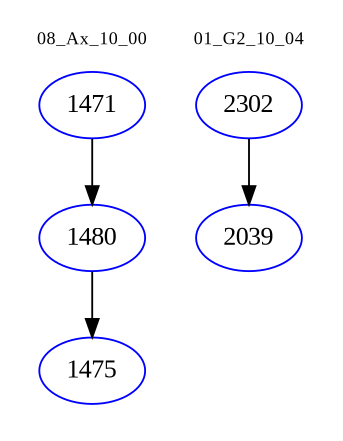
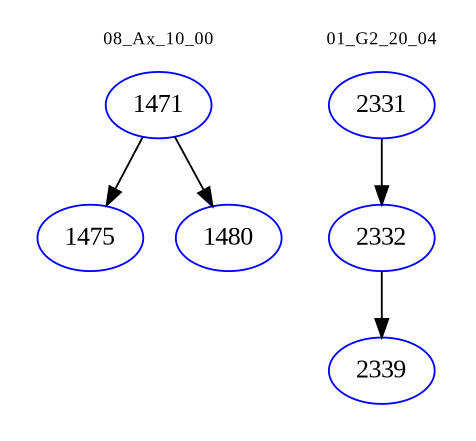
cluster "01_G2_10_04": label "01_G2_10_04" -> "01_G2_20_04"
node "2302": label "2302" -> "2332"
node "2331": added
node "2039": label "2039" -> "2339"
edge "1480" -> "1475": now "1471" -> "1475"
